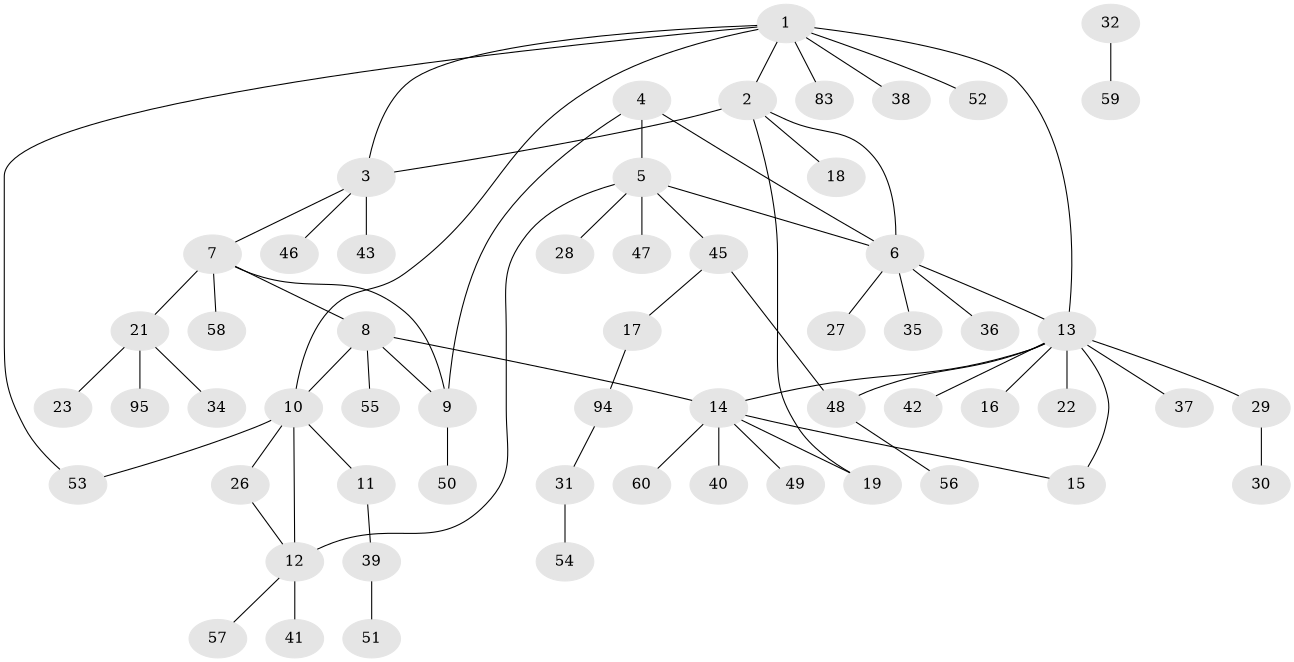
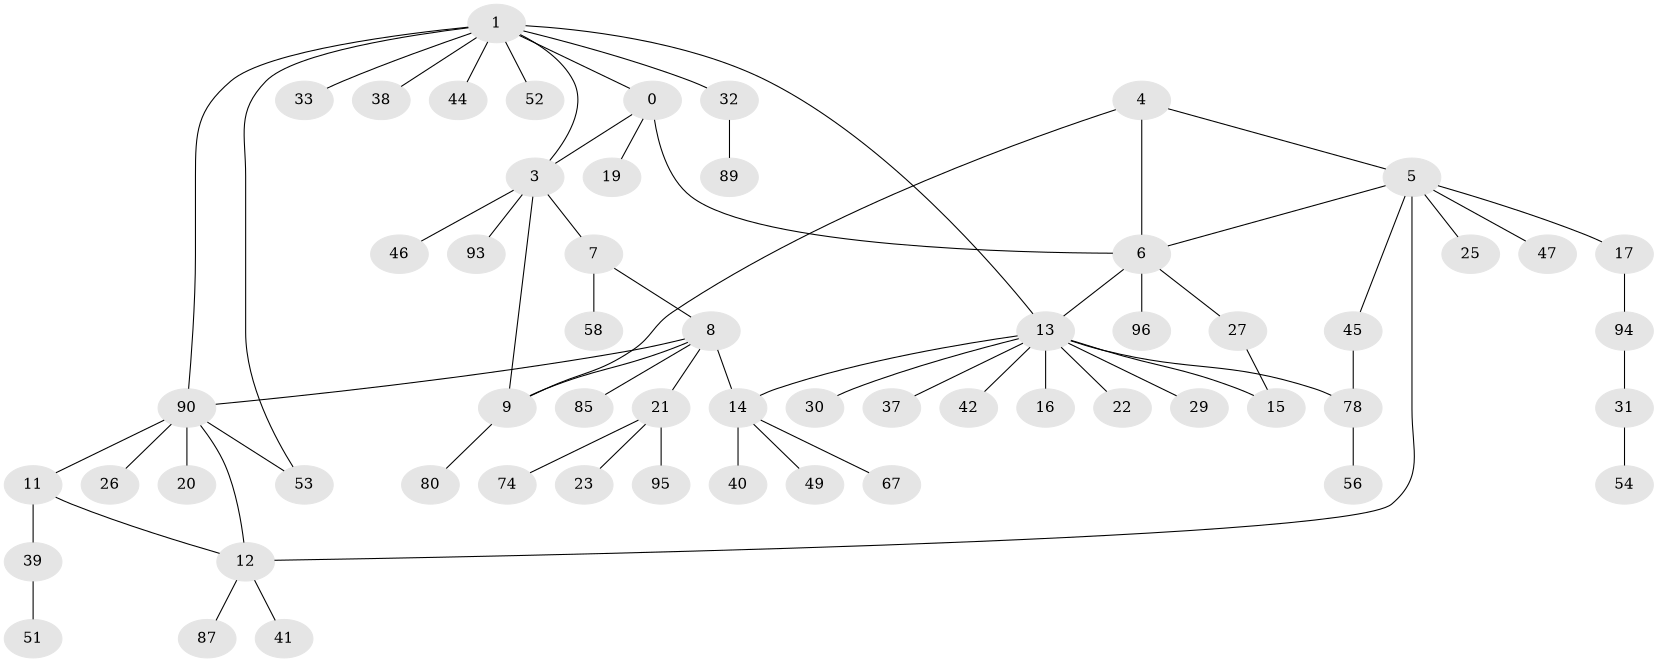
edge "1" -- "32": added
node "44": added
node "2": label "2" -> "0"
node "83": label "83" -> "33"
node "59": label "59" -> "89"
node "18": removed
node "43": label "43" -> "93"
node "28": label "28" -> "25"
edge "7" -- "9": now "3" -- "9"
edge "7" -- "21": now "8" -- "21"
edge "45" -- "17": now "5" -- "17"
node "35": removed
node "36": label "36" -> "96"
node "34": label "34" -> "74"
node "10": label "10" -> "90"
node "55": label "55" -> "85"
node "48": label "48" -> "78"
edge "14" -- "19": removed
edge "29" -- "30": now "13" -- "30"
edge "14" -- "15": now "27" -- "15"
node "20": added
node "50": label "50" -> "80"
node "60": label "60" -> "67"
edge "26" -- "12": now "11" -- "12"
node "57": label "57" -> "87"
